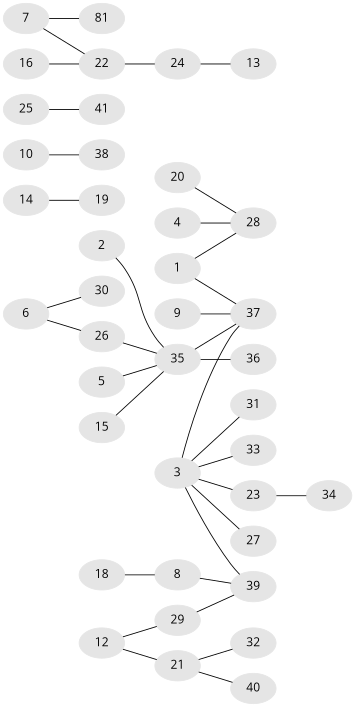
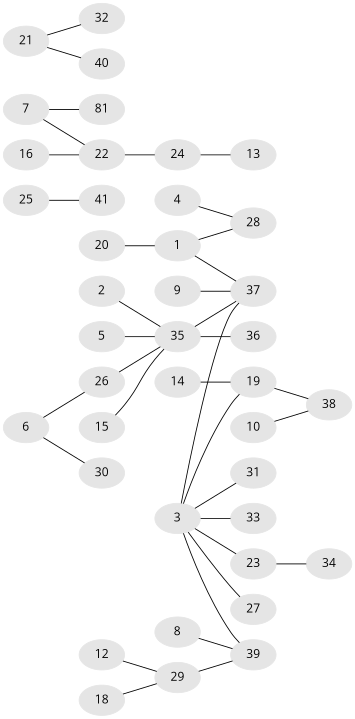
edge "20" -- "28": now "20" -- "1"
edge "19" -- "38": added
edge "19" -- "3": added
edge "18" -- "8": now "18" -- "29"
edge "12" -- "21": removed
